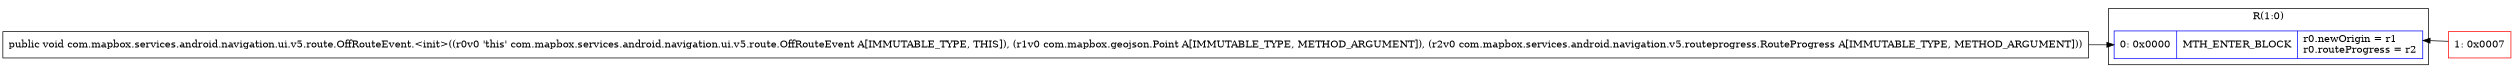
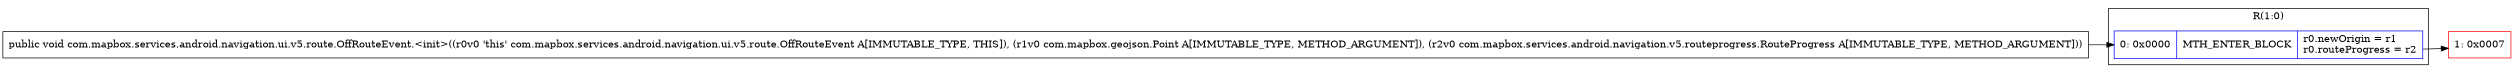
edge "1: 0x0007" -> "0: 0x0000": reversed
